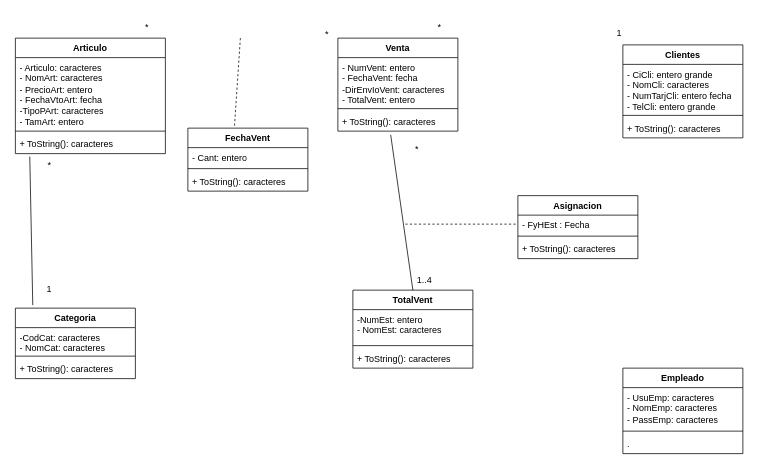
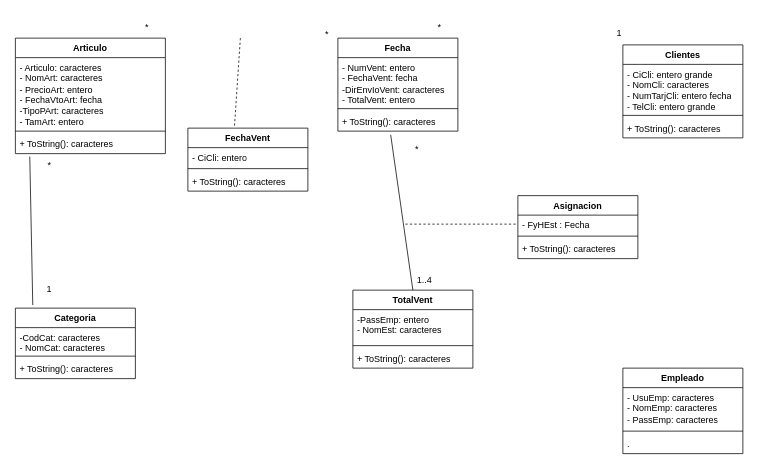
node "Venta": label "Venta" -> "Fecha"
node "- Cant: entero": label "- Cant: entero" -> "- CiCli: entero"
node "-NumEst: entero - NomEst: caracteres": label "-NumEst: entero - NomEst: caracteres" -> "-PassEmp: entero - NomEst: caracteres"
